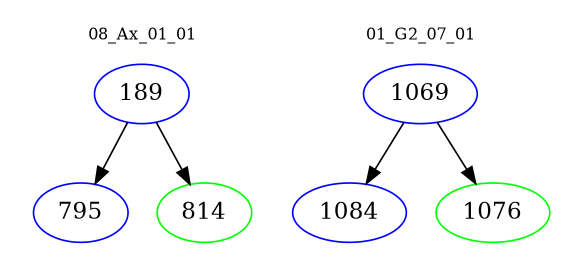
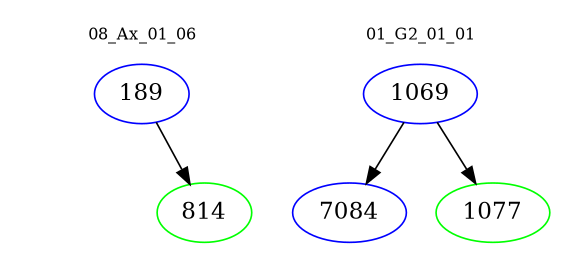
cluster "08_Ax_01_01": label "08_Ax_01_01" -> "08_Ax_01_06"
cluster "01_G2_07_01": label "01_G2_07_01" -> "01_G2_01_01"
node "795": removed
node "1084": label "1084" -> "7084"
node "1076": label "1076" -> "1077"
